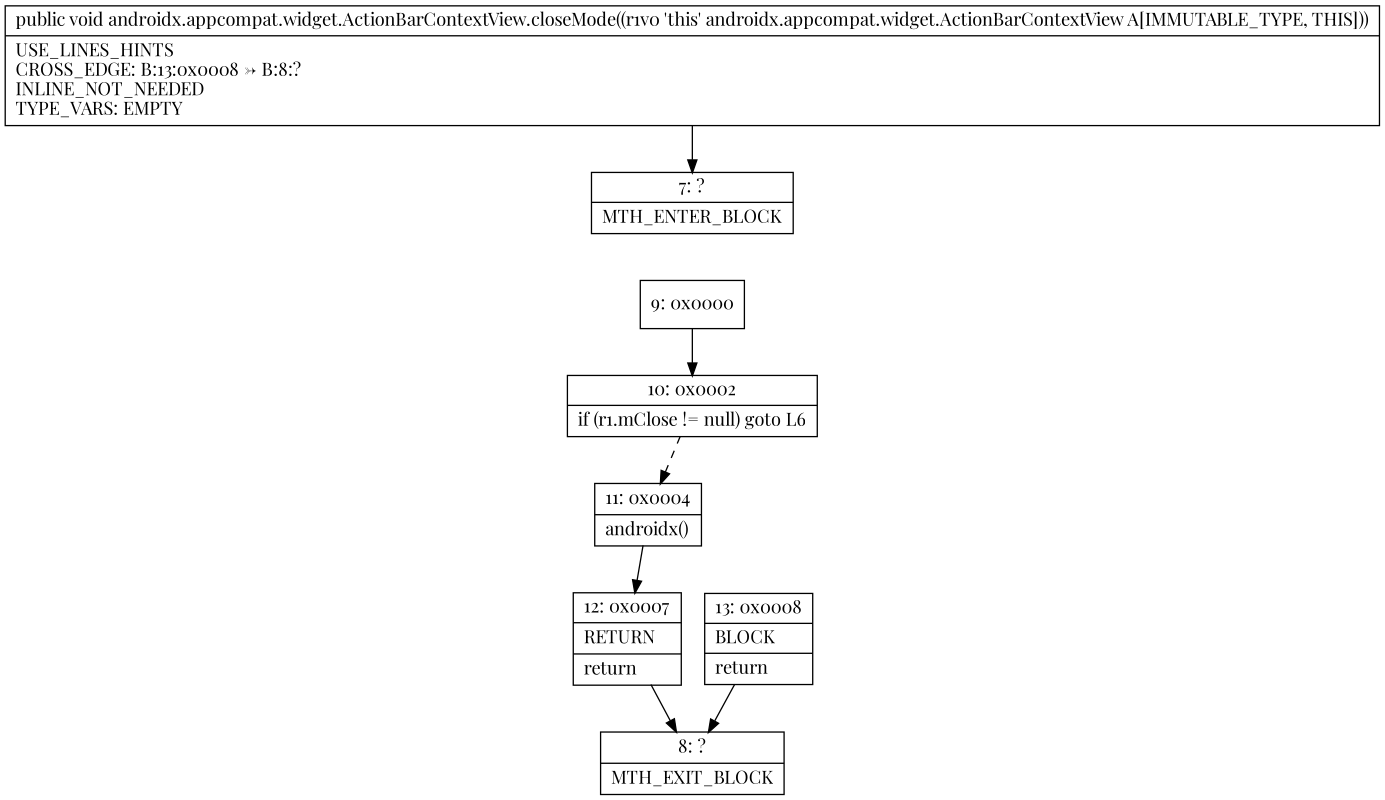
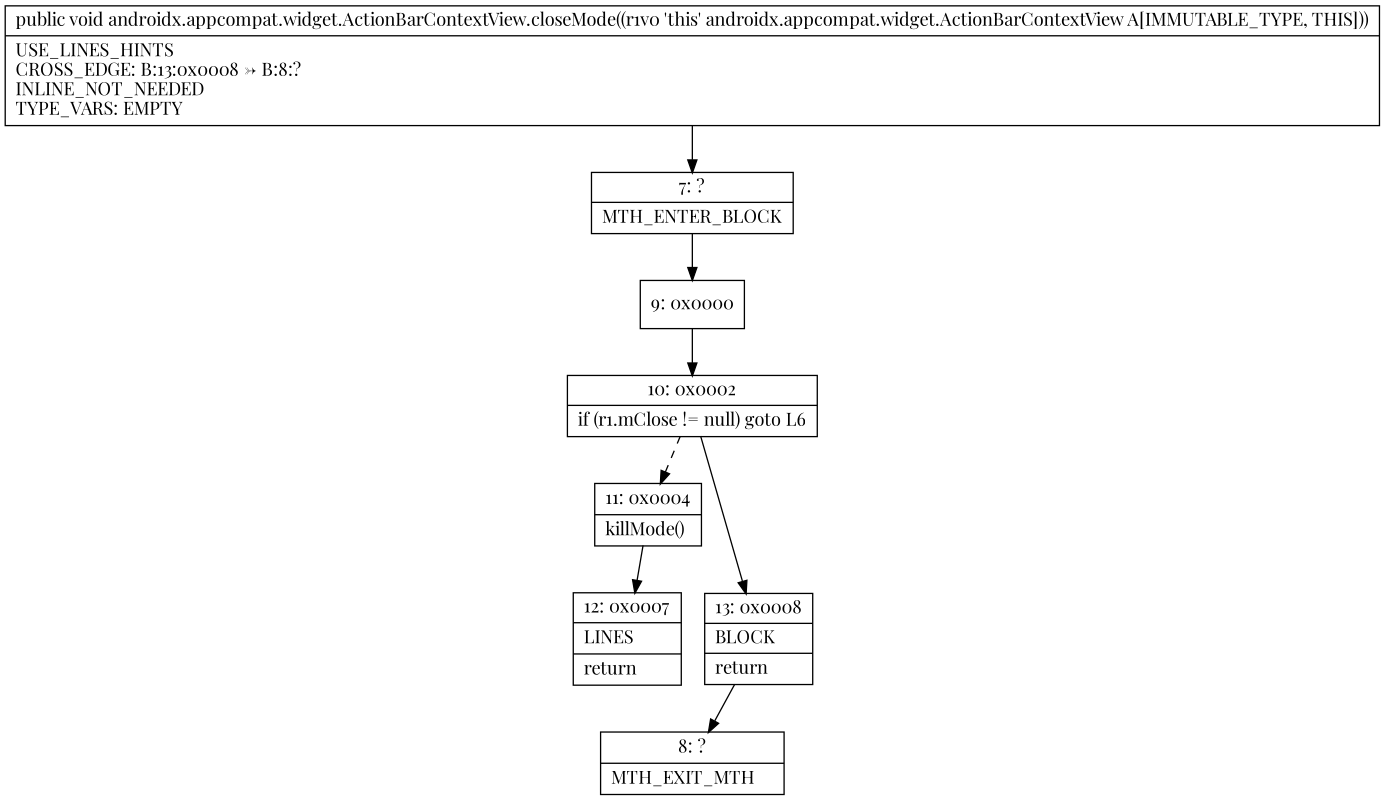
edge "7: ?" -> "9: 0x0000": added
edge "10: 0x0002" -> "13: 0x0008": added
node "11: 0x0004": text "androidx()" -> "killMode()"
node "12: 0x0007": text "RETURN" -> "LINES"
edge "12: 0x0007" -> "8: ?": removed
node "8: ?": text "MTH_EXIT_BLOCK" -> "MTH_EXIT_MTH"
